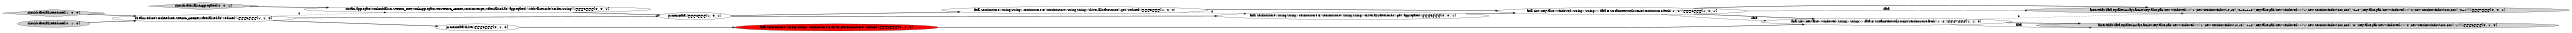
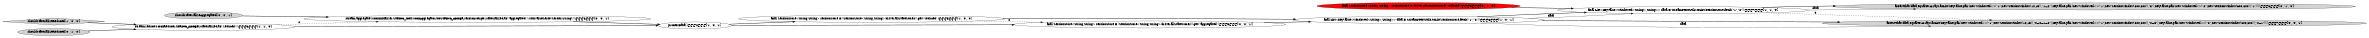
node "shouldMaterializeAggregated['0', '0', '1']": shape diamond -> ellipse
node "processData(driver)@@@5@@@['0', '1', '0']": removed
